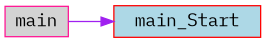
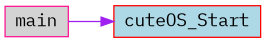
node "main_Start": label "main_Start" -> "cuteOS_Start"
